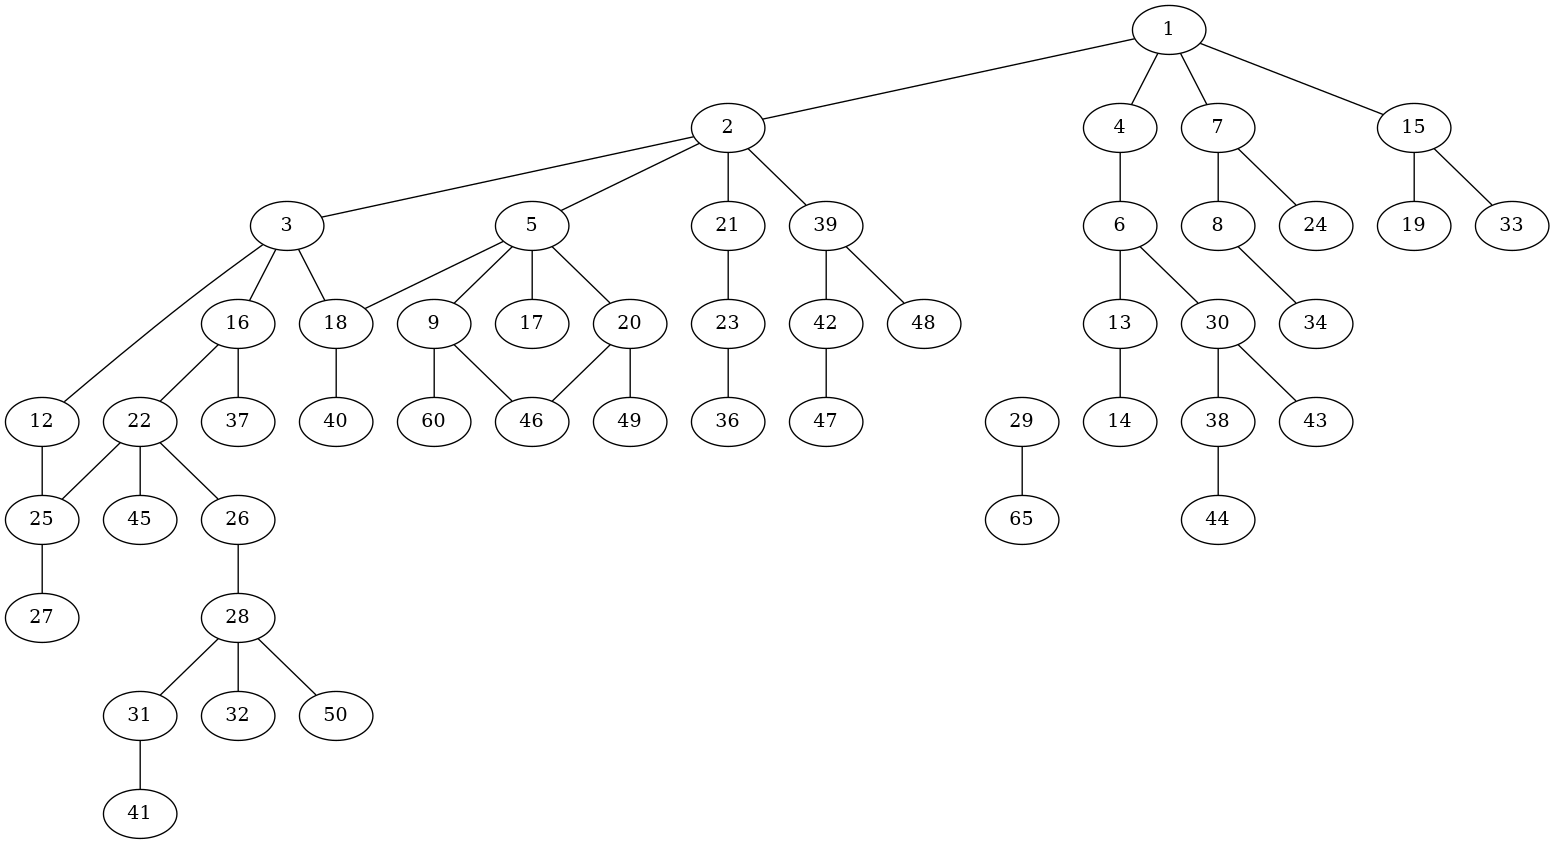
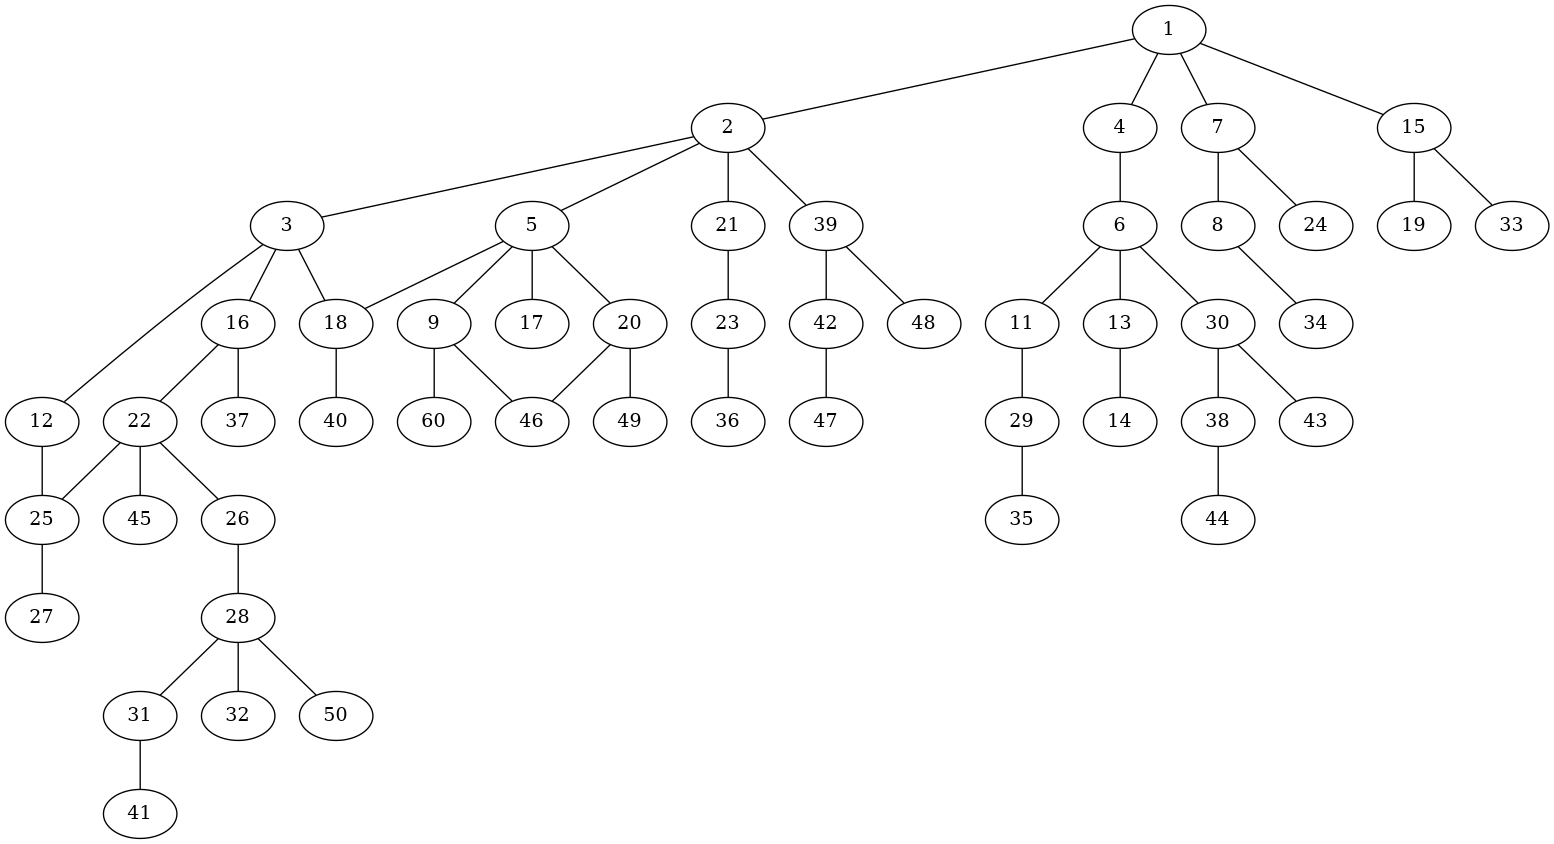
node "11": added
node "65": label "65" -> "35"
